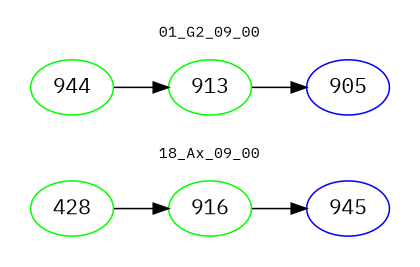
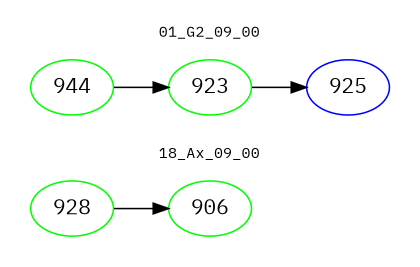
node "913": label "913" -> "923"
node "905": label "905" -> "925"
node "428": label "428" -> "928"
node "916": label "916" -> "906"
node "945": removed
